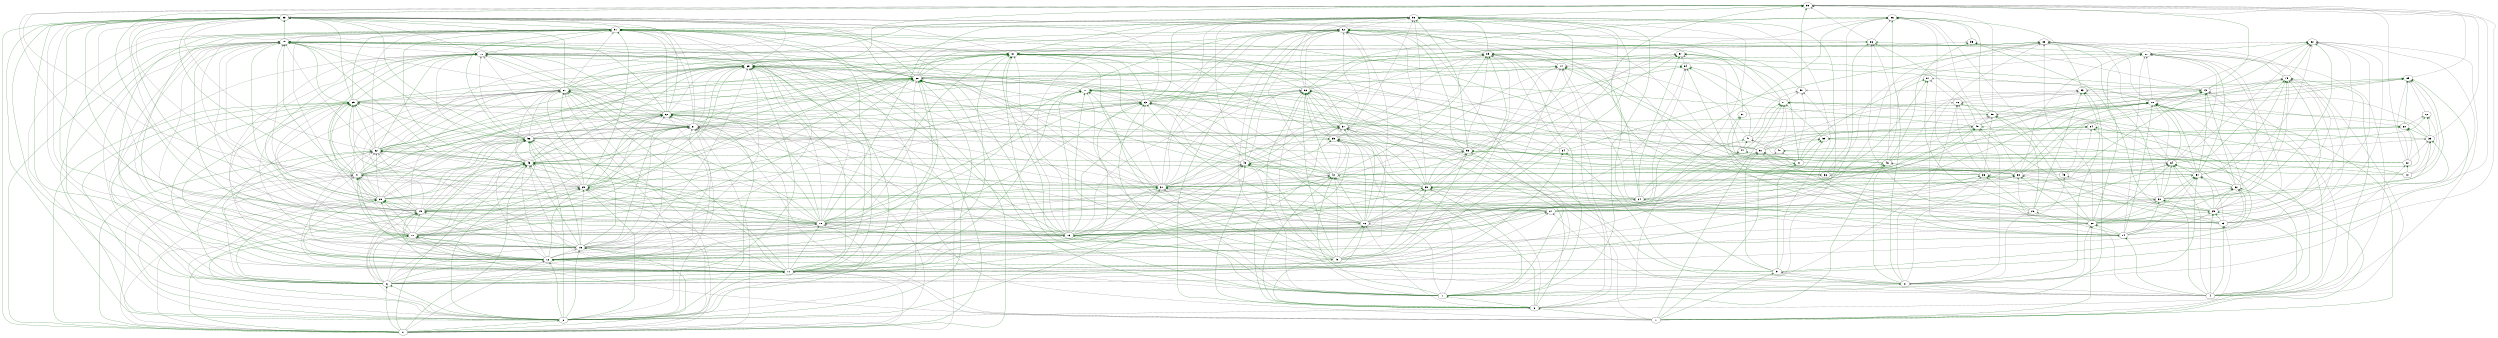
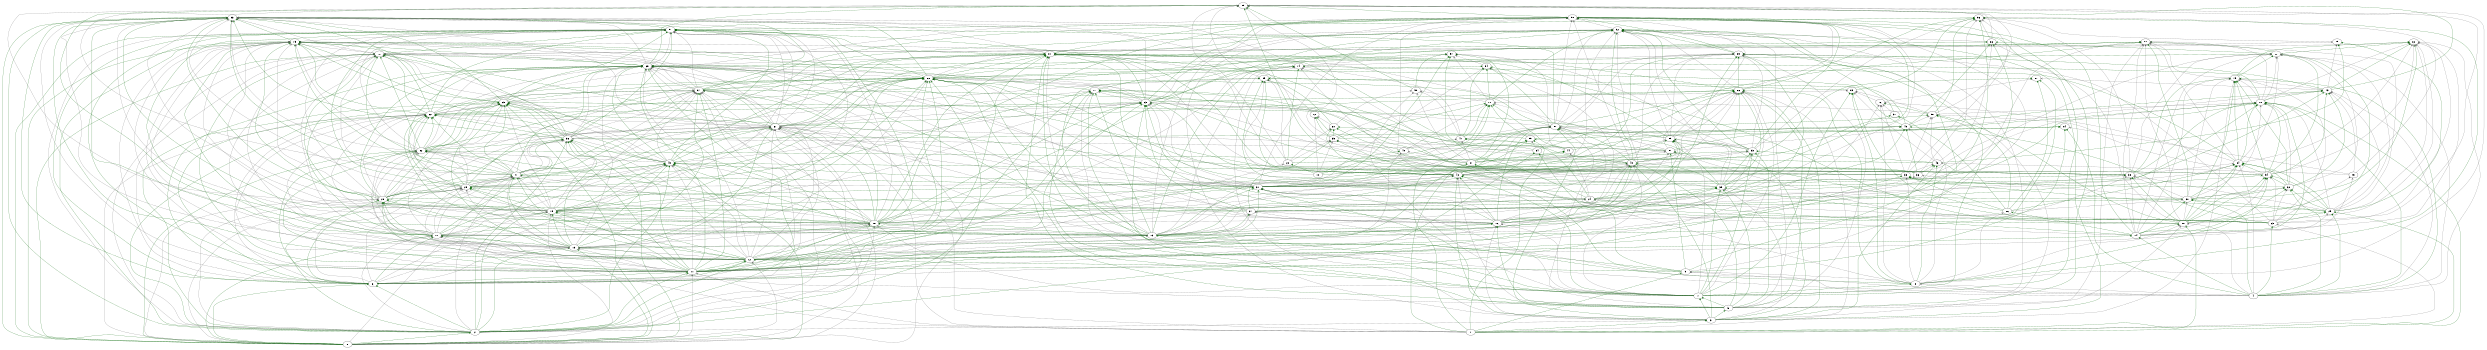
edge "6" -> "12": reversed
edge "5" -> "7": added
